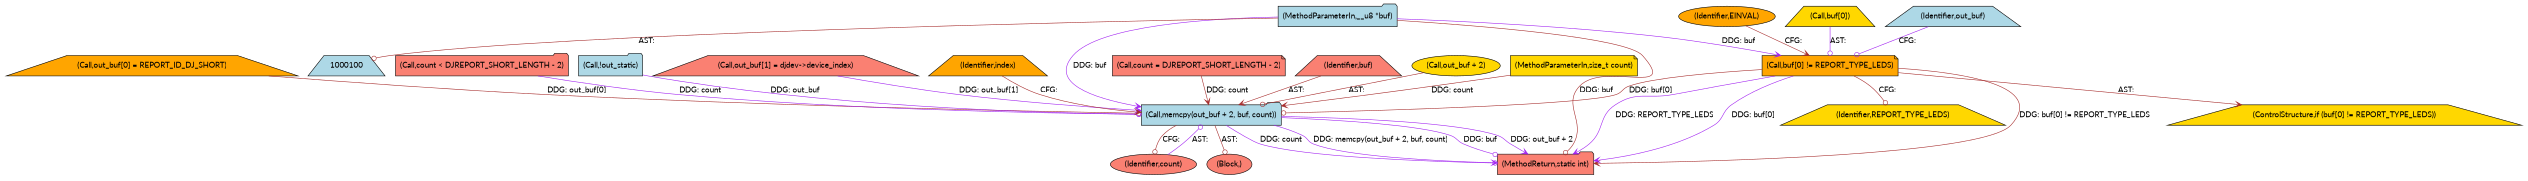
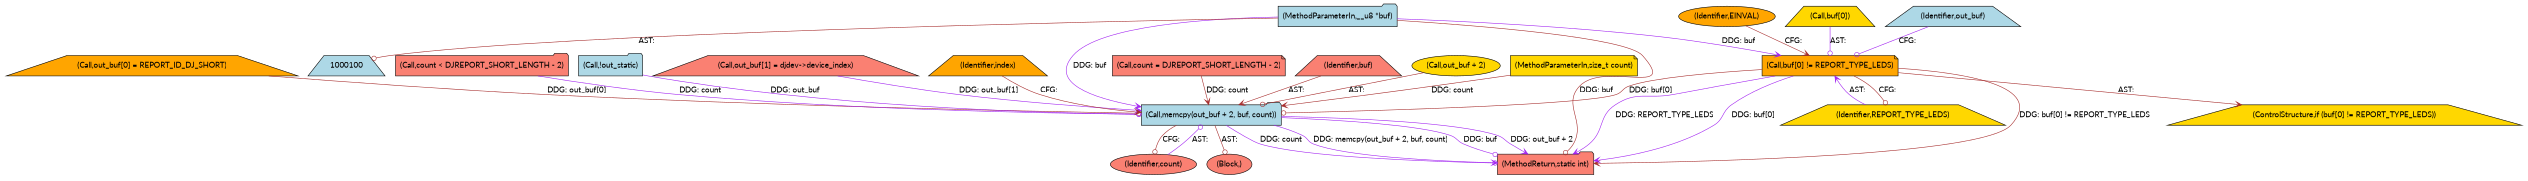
edge "(Identifier,REPORT_TYPE_LEDS)" -> "(Call,buf[0] != REPORT_TYPE_LEDS)": added, label "AST:"
